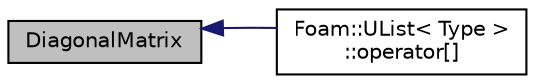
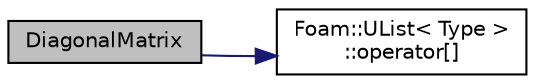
edge "Foam::UList< Type > ::operator[]" -> "DiagonalMatrix": reversed
